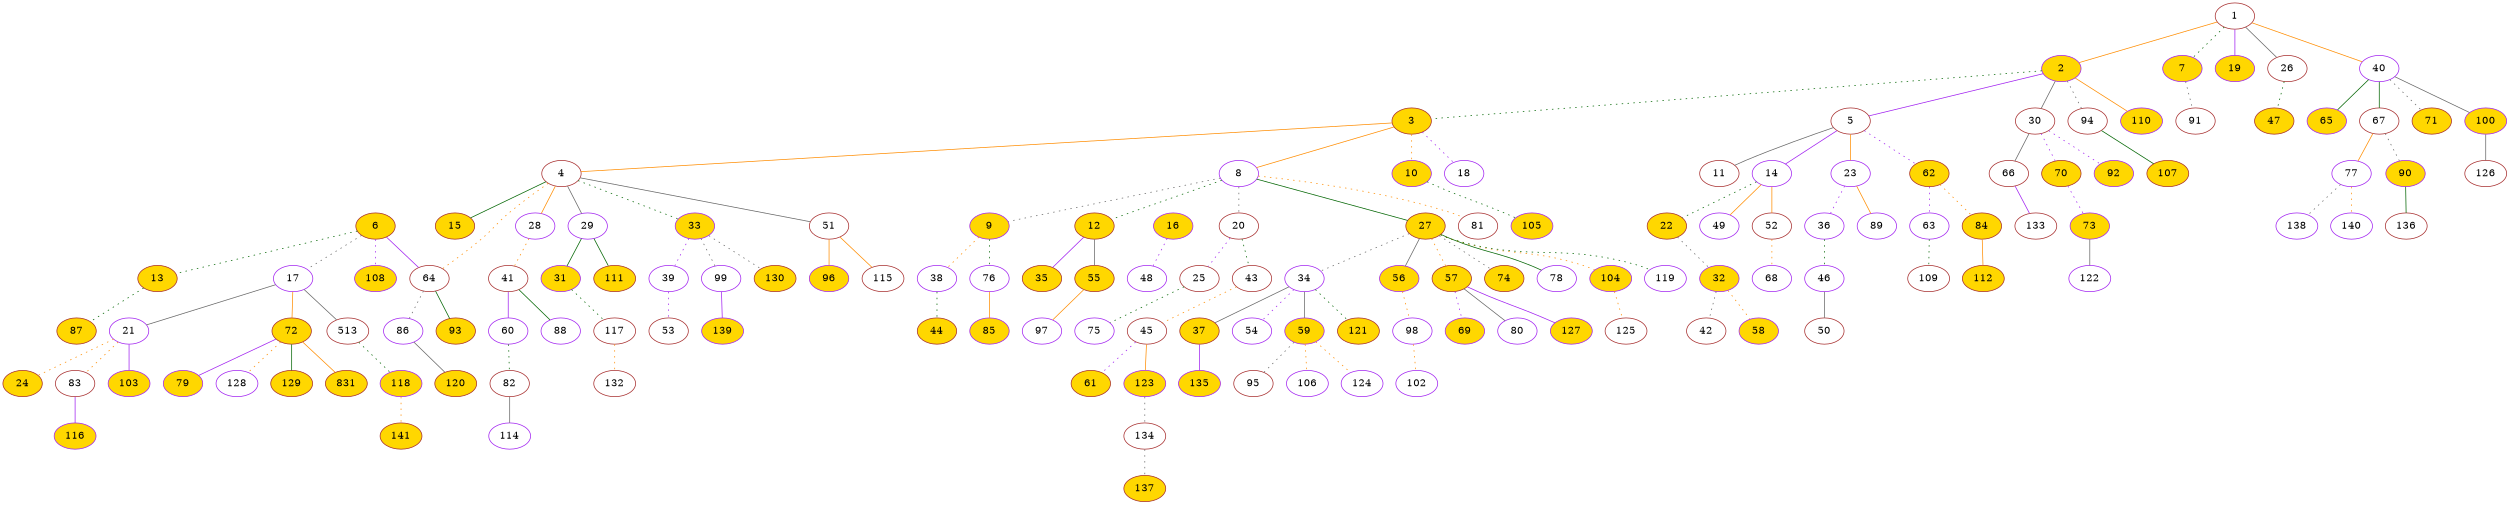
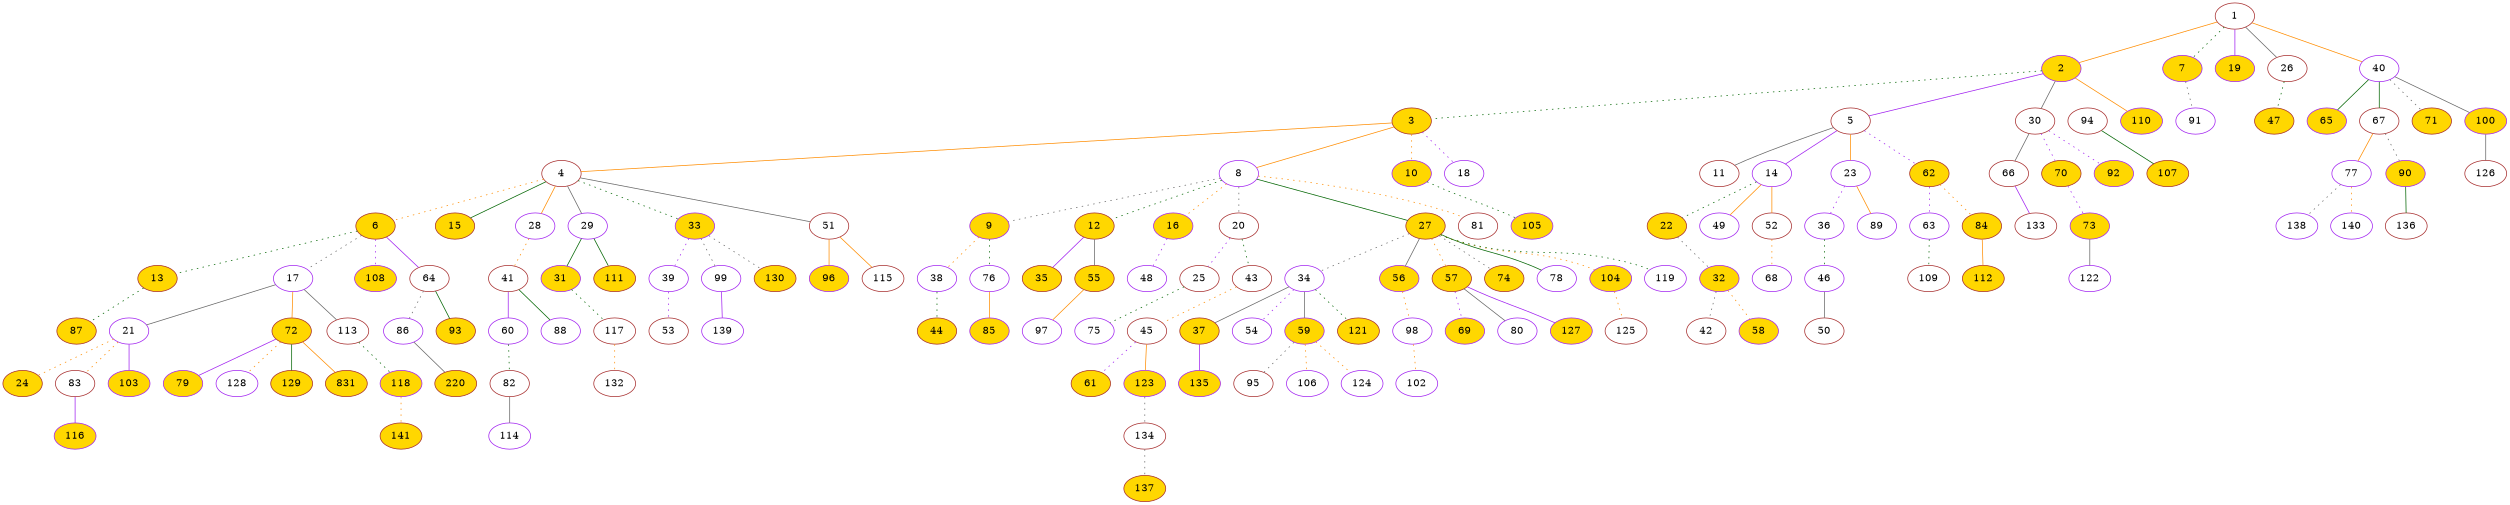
edge "2" -- "94": removed
node "91": color brown -> purple
edge "8" -- "16": added
edge "4" -- "64": now "4" -- "6"
node "513": label "513" -> "113"
node "139": fillcolor gold -> white
node "120": label "120" -> "220"
